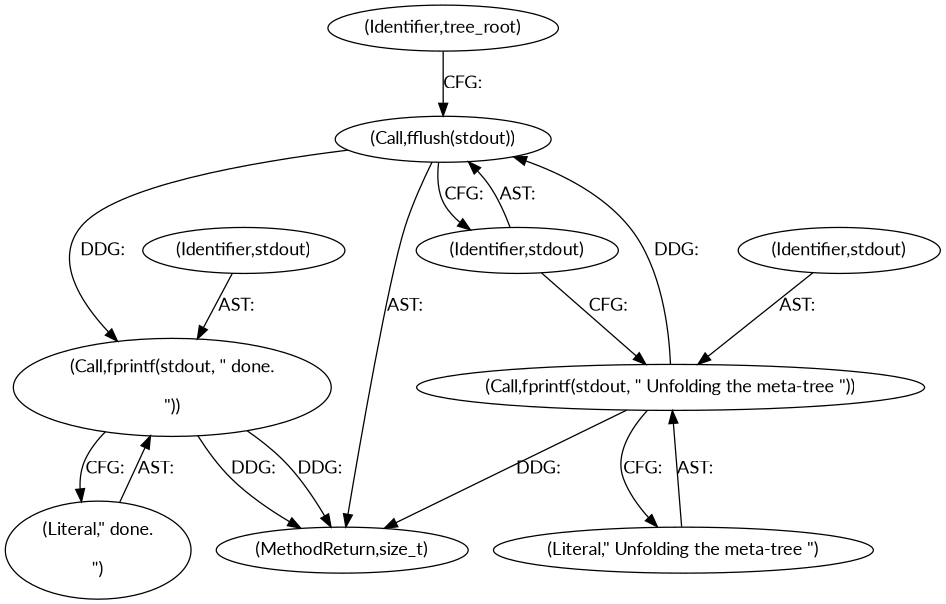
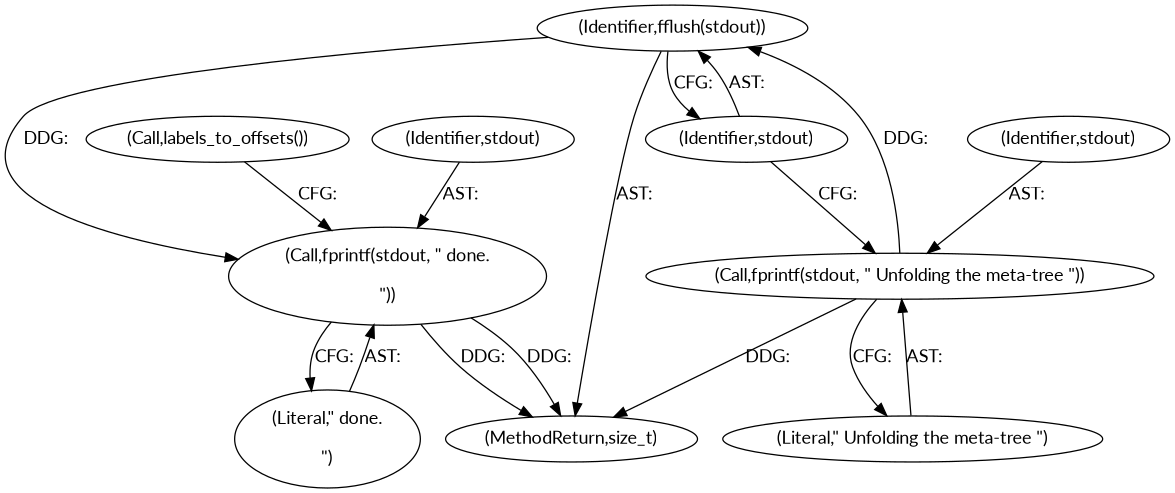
node "(Identifier,tree_root)": removed
node "(Call,labels_to_offsets())": added
node "(Call,fflush(stdout))": label "(Call,fflush(stdout))" -> "(Identifier,fflush(stdout))"
